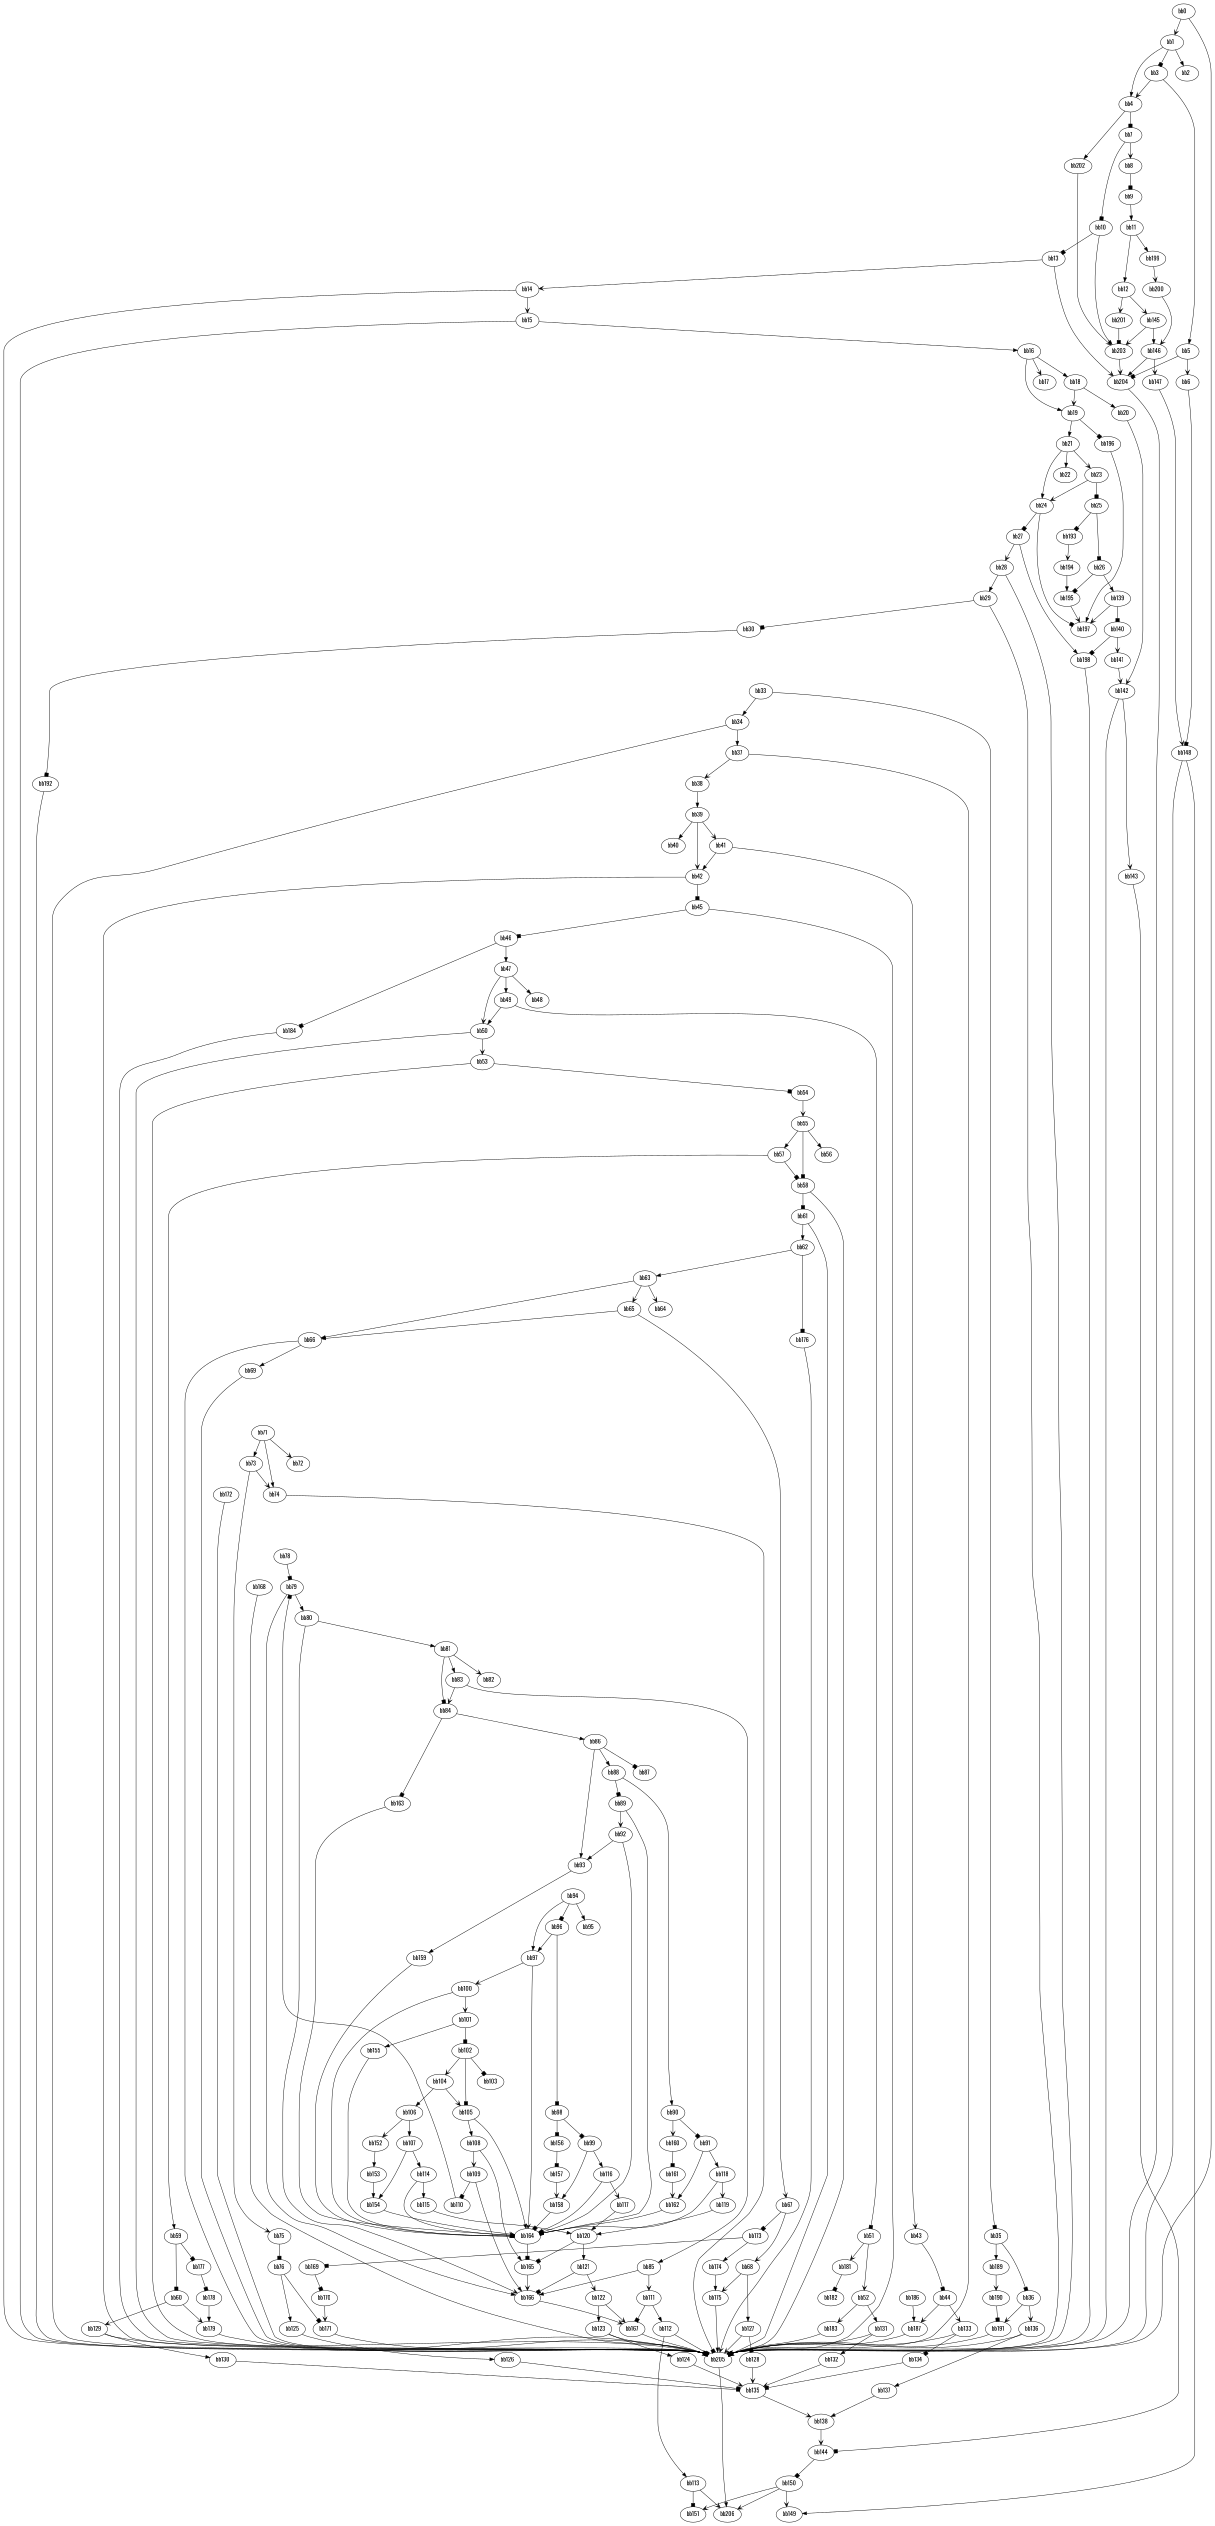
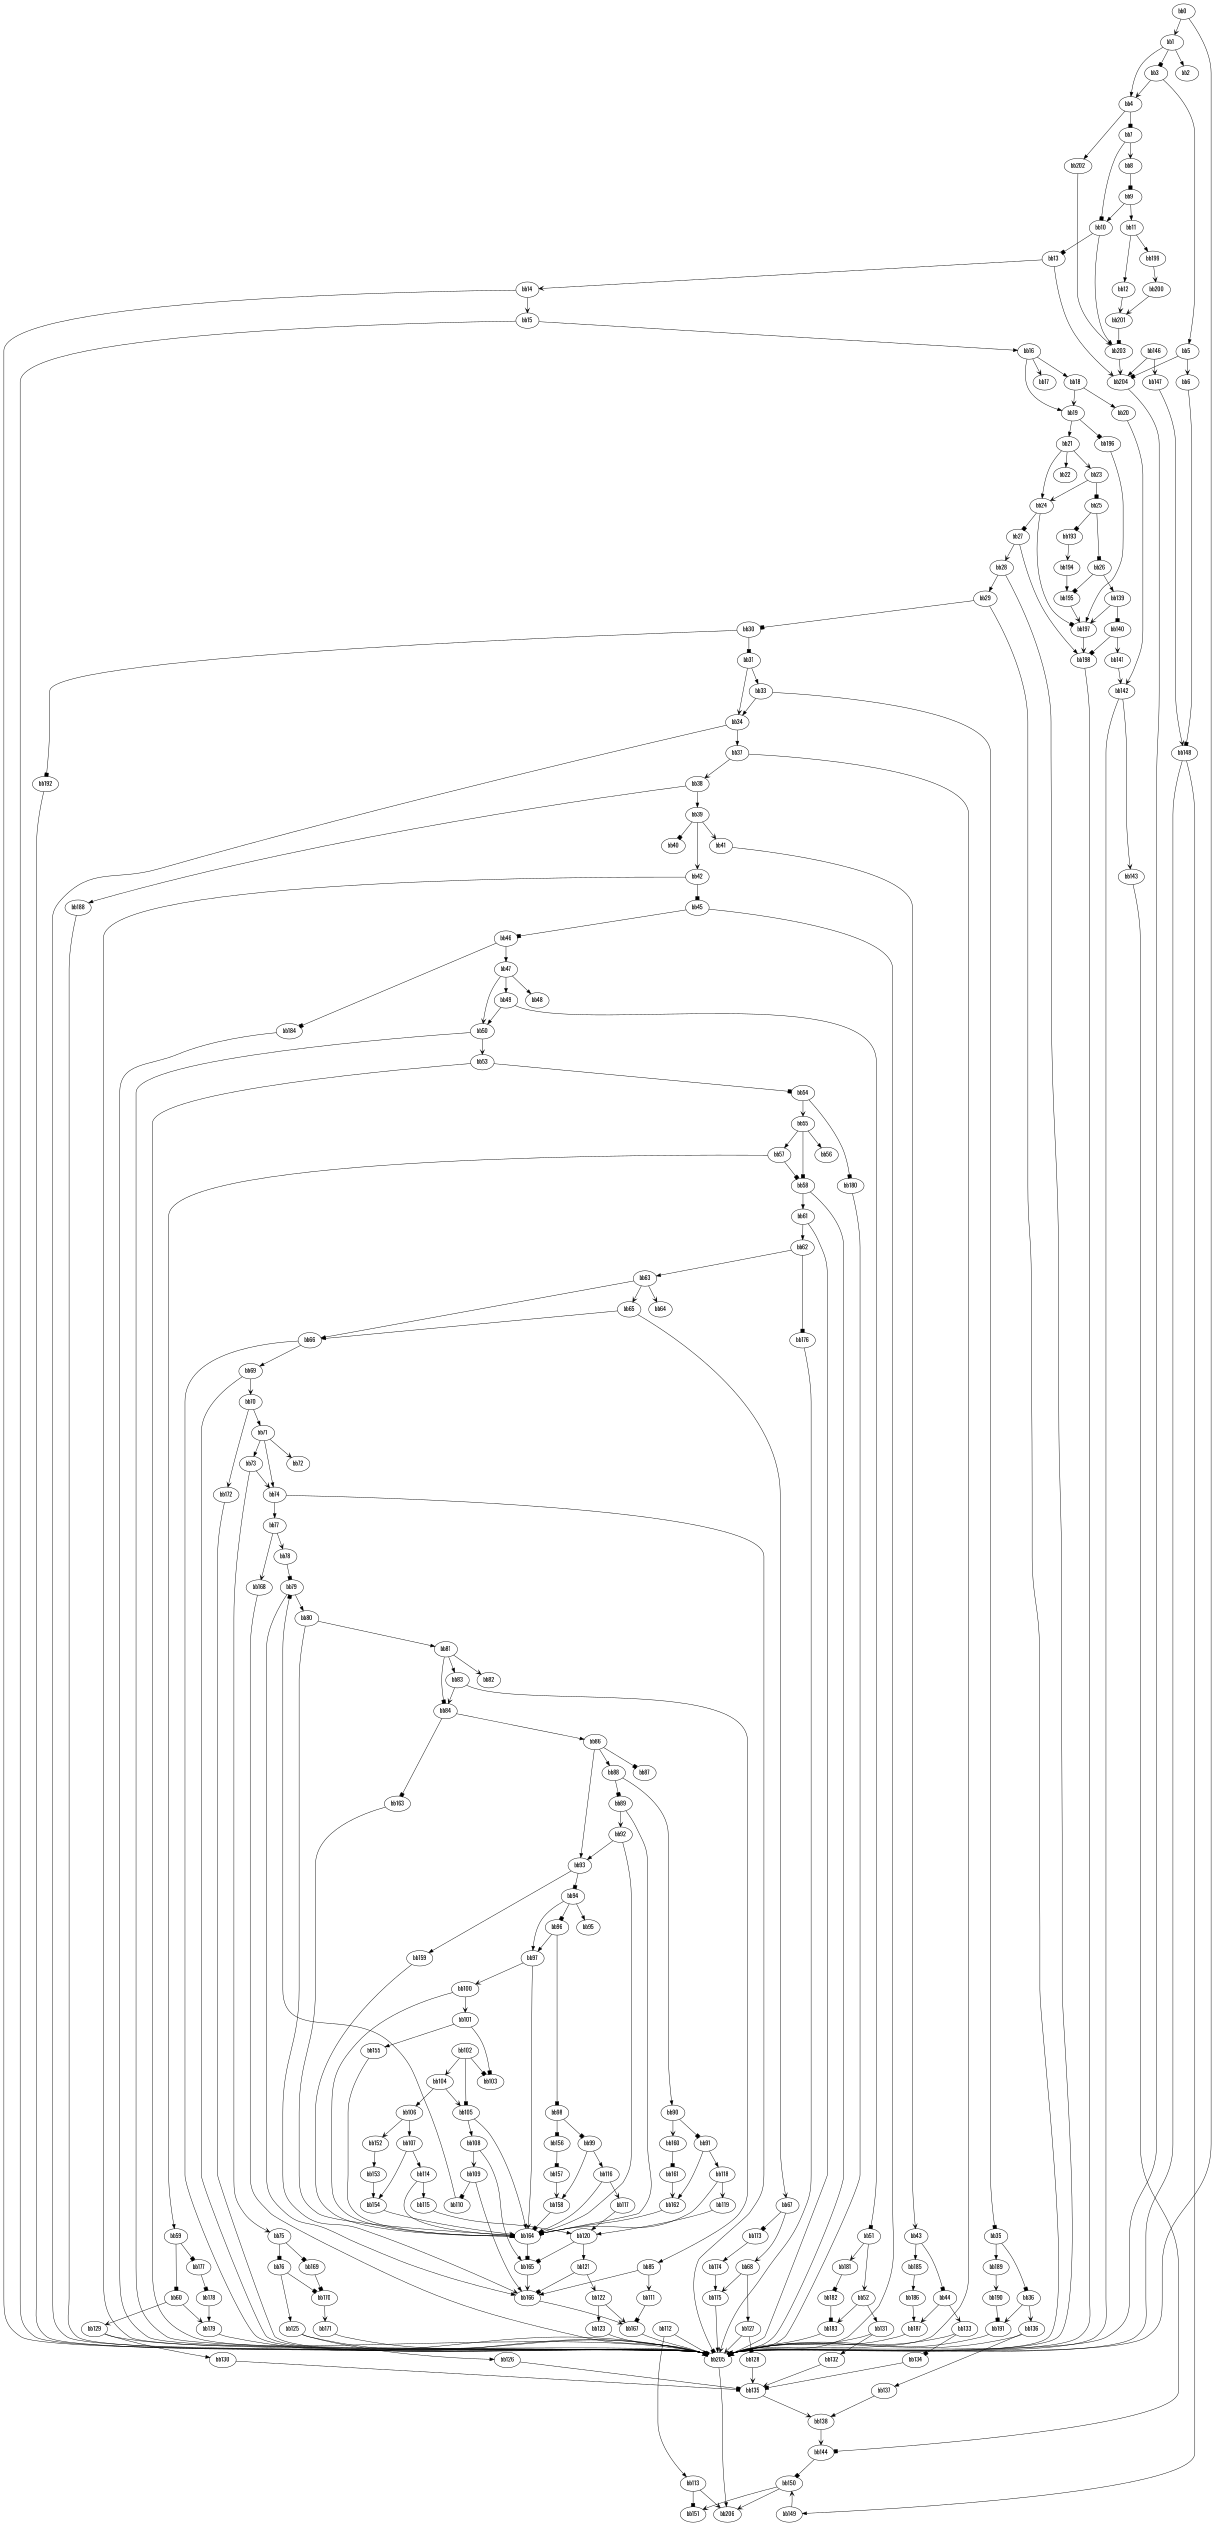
edge "bb9" -> "bb10": added
edge "bb200" -> "bb146": now "bb200" -> "bb201"
node "bb145": removed
edge "bb197" -> "bb198": added
node "bb31": added
edge "bb39" -> "bb40": arrowhead normal -> box
edge "bb41" -> "bb42": removed
node "bb188": added
node "bb180": added
edge "bb58" -> "bb61": arrowhead box -> normal
node "bb70": added
node "bb77": added
edge "bb93" -> "bb94": added
edge "bb101" -> "bb102": now "bb101" -> "bb103"
edge "bb173" -> "bb169": now "bb75" -> "bb169"
node "bb185": added
edge "bb76" -> "bb171": now "bb76" -> "bb170"
edge "bb111" -> "bb112": removed
edge "bb182" -> "bb183": added
edge "bb125" -> "bb205": added
node "bb124": removed
edge "bb150" -> "bb149": reversed
